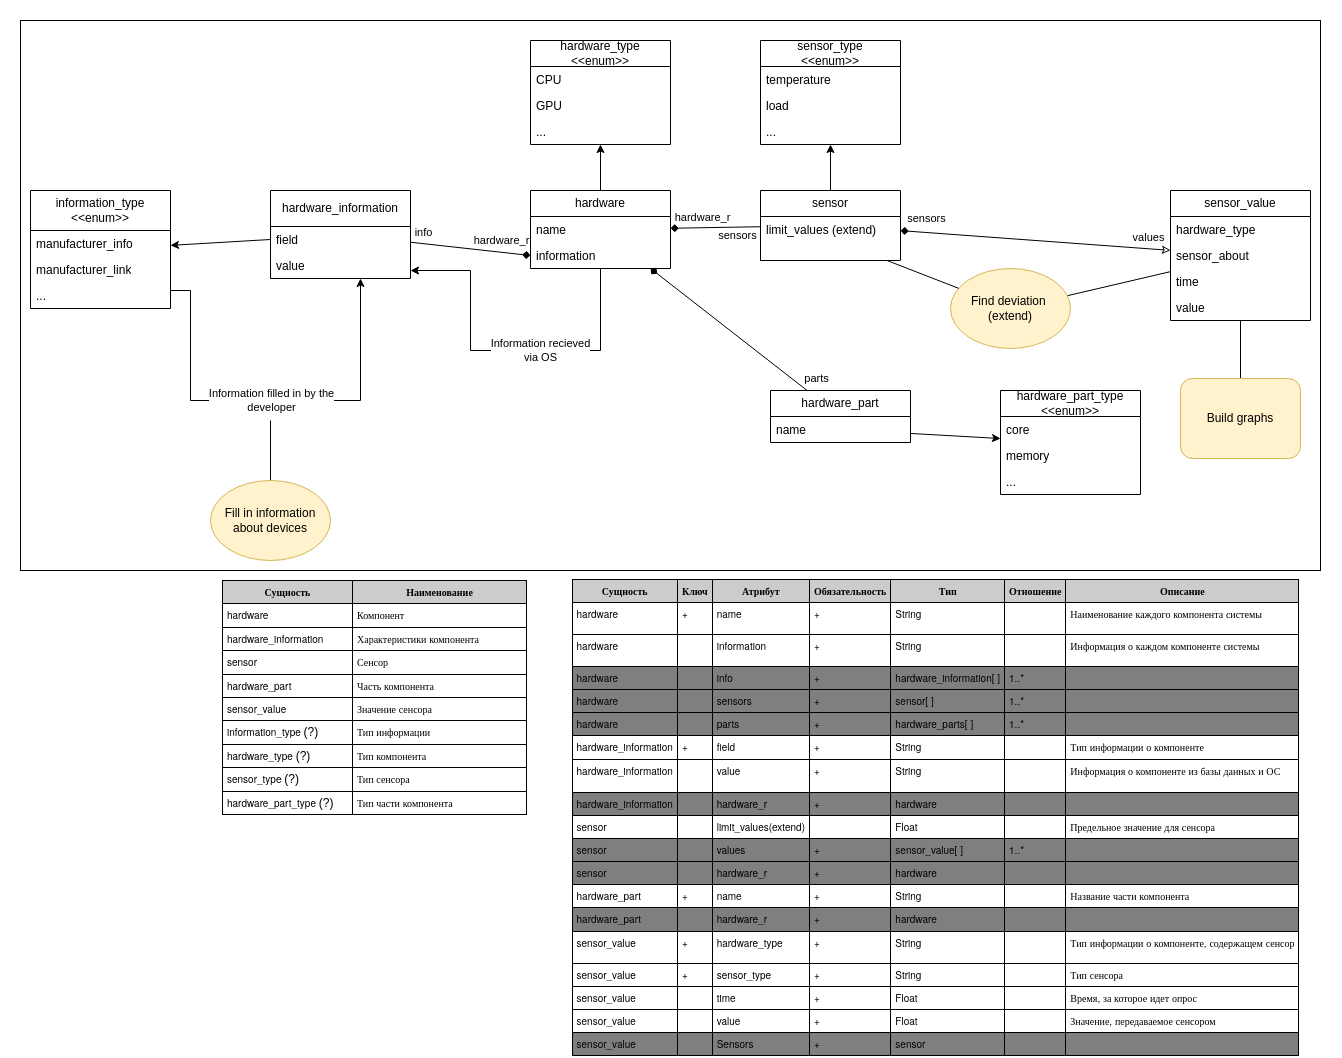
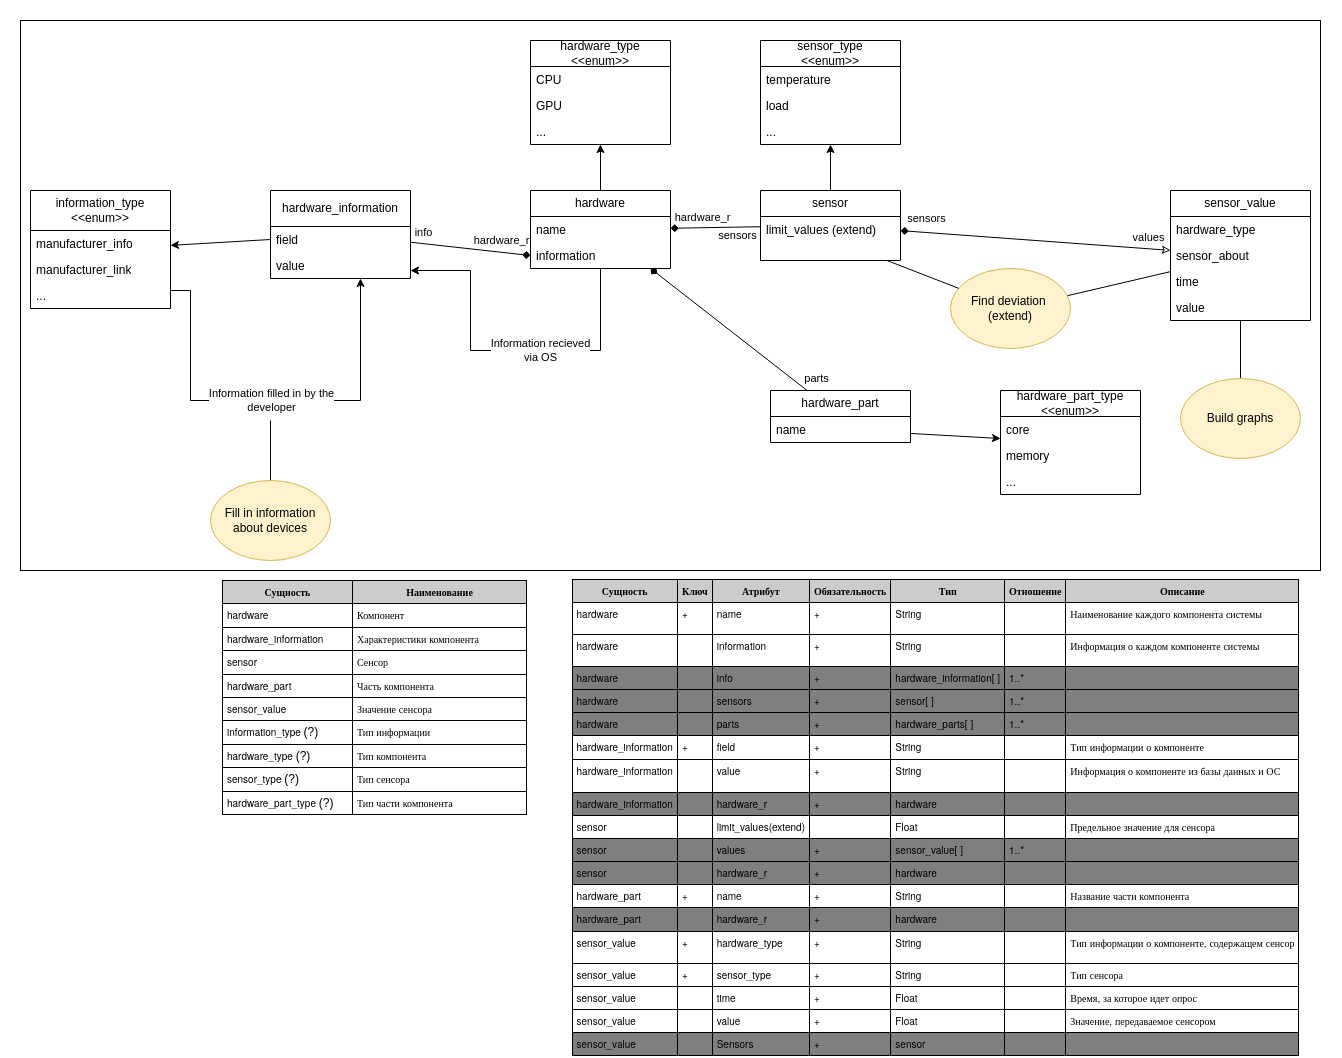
node "Build graphs": shape rounded rectangle -> ellipse
